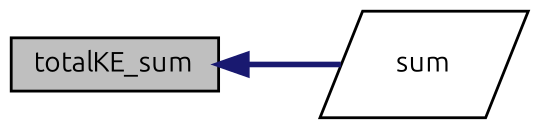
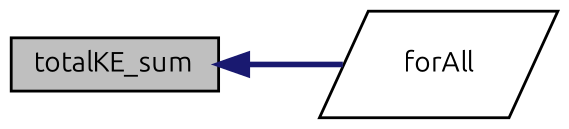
node "sum": label "sum" -> "forAll"
